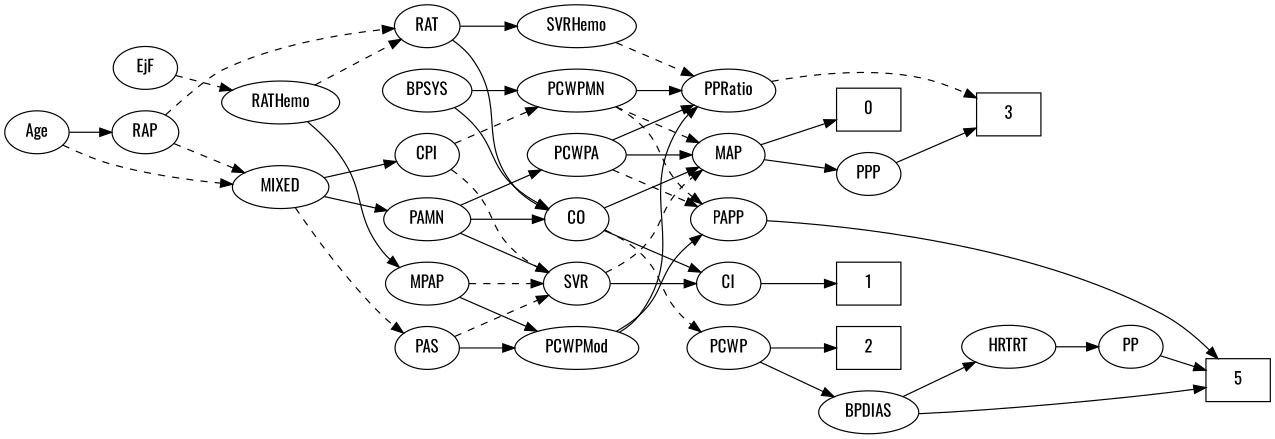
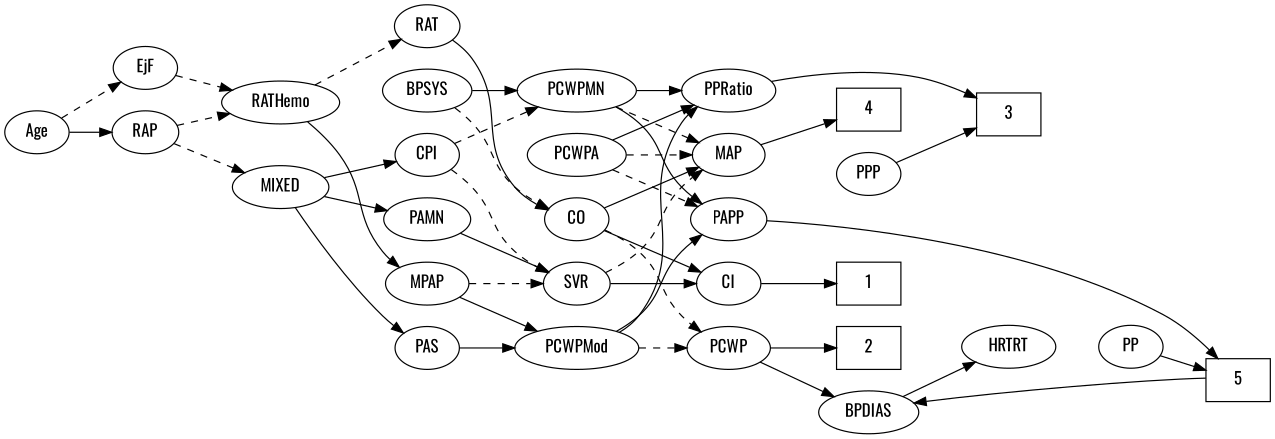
node "SVRHemo": removed
edge "RAP" -> "RAT": now "RAP" -> "RATHemo"
edge "PPRatio" -> "3": style dashed -> solid
node "0": label "0" -> "4"
edge "BPSYS" -> "CO": style solid -> dashed
edge "PCWPMN" -> "PAPP": style dashed -> solid
edge "PCWPA" -> "MAP": style solid -> dashed
edge "MAP" -> "PPP": removed
edge "Age" -> "MIXED": now "Age" -> "EjF"
edge "PAMN" -> "PCWPA": removed
edge "PAMN" -> "CO": removed
edge "MIXED" -> "PAS": style dashed -> solid
edge "PAS" -> "SVR": removed
edge "HRTRT" -> "PP": removed
edge "PCWPMod" -> "PCWP": added
edge "BPDIAS" -> "5": reversed
